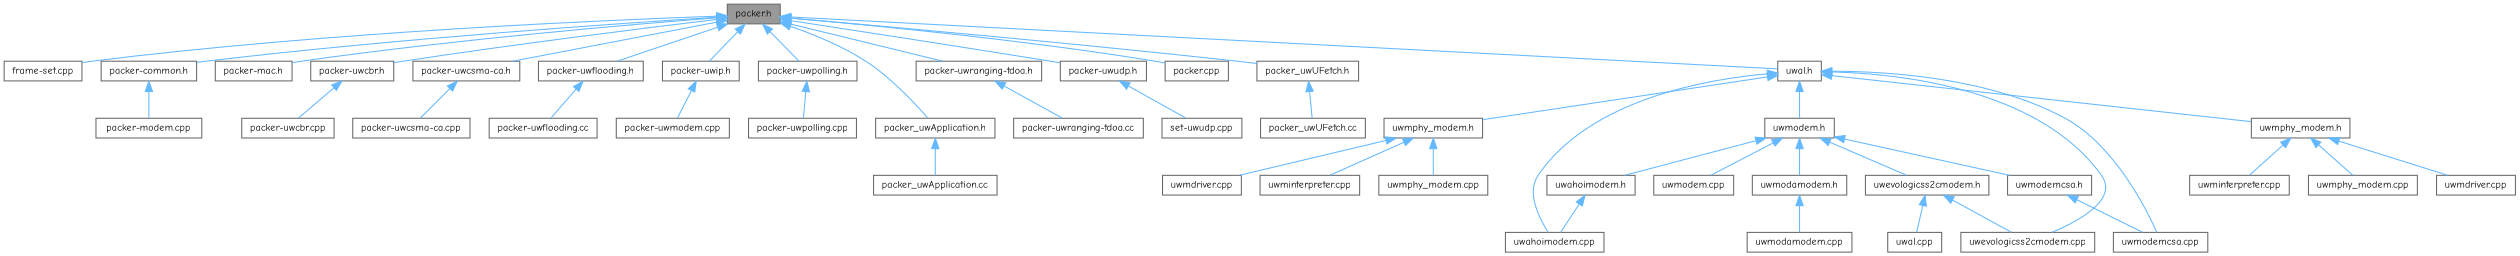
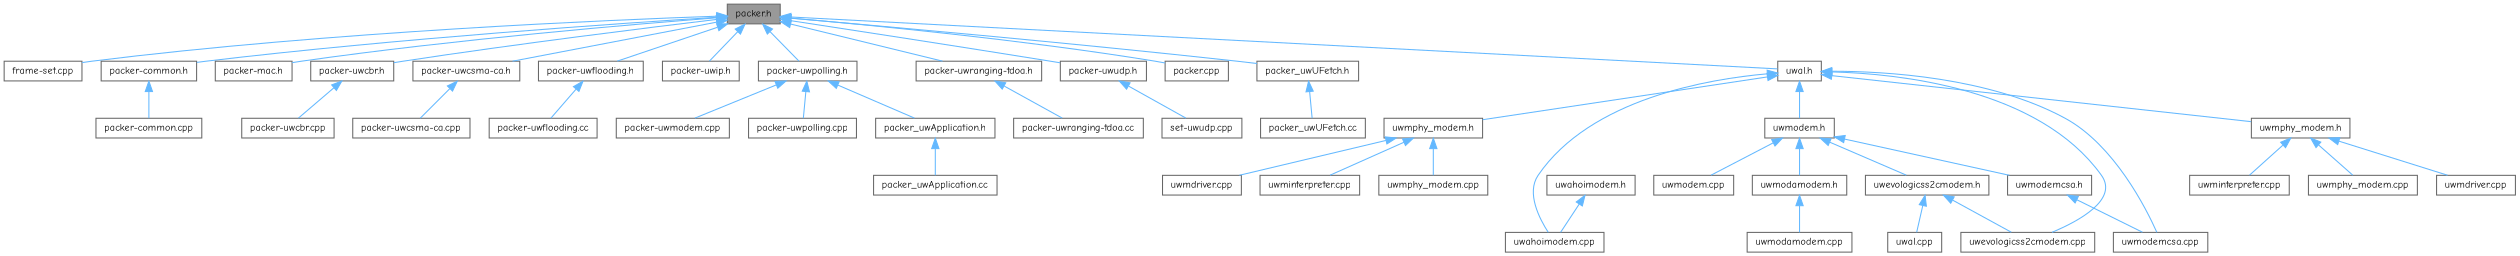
edge "packer_uwApplication.h" -> "packer.h": now "packer_uwApplication.h" -> "packer-uwpolling.h"
edge "packer-uwmodem.cpp" -> "packer-uwip.h": now "packer-uwmodem.cpp" -> "packer-uwpolling.h"
node "packer-modem.cpp": label "packer-modem.cpp" -> "packer-common.cpp"
edge "uwahoimodem.h" -> "uwmodem.h": removed
